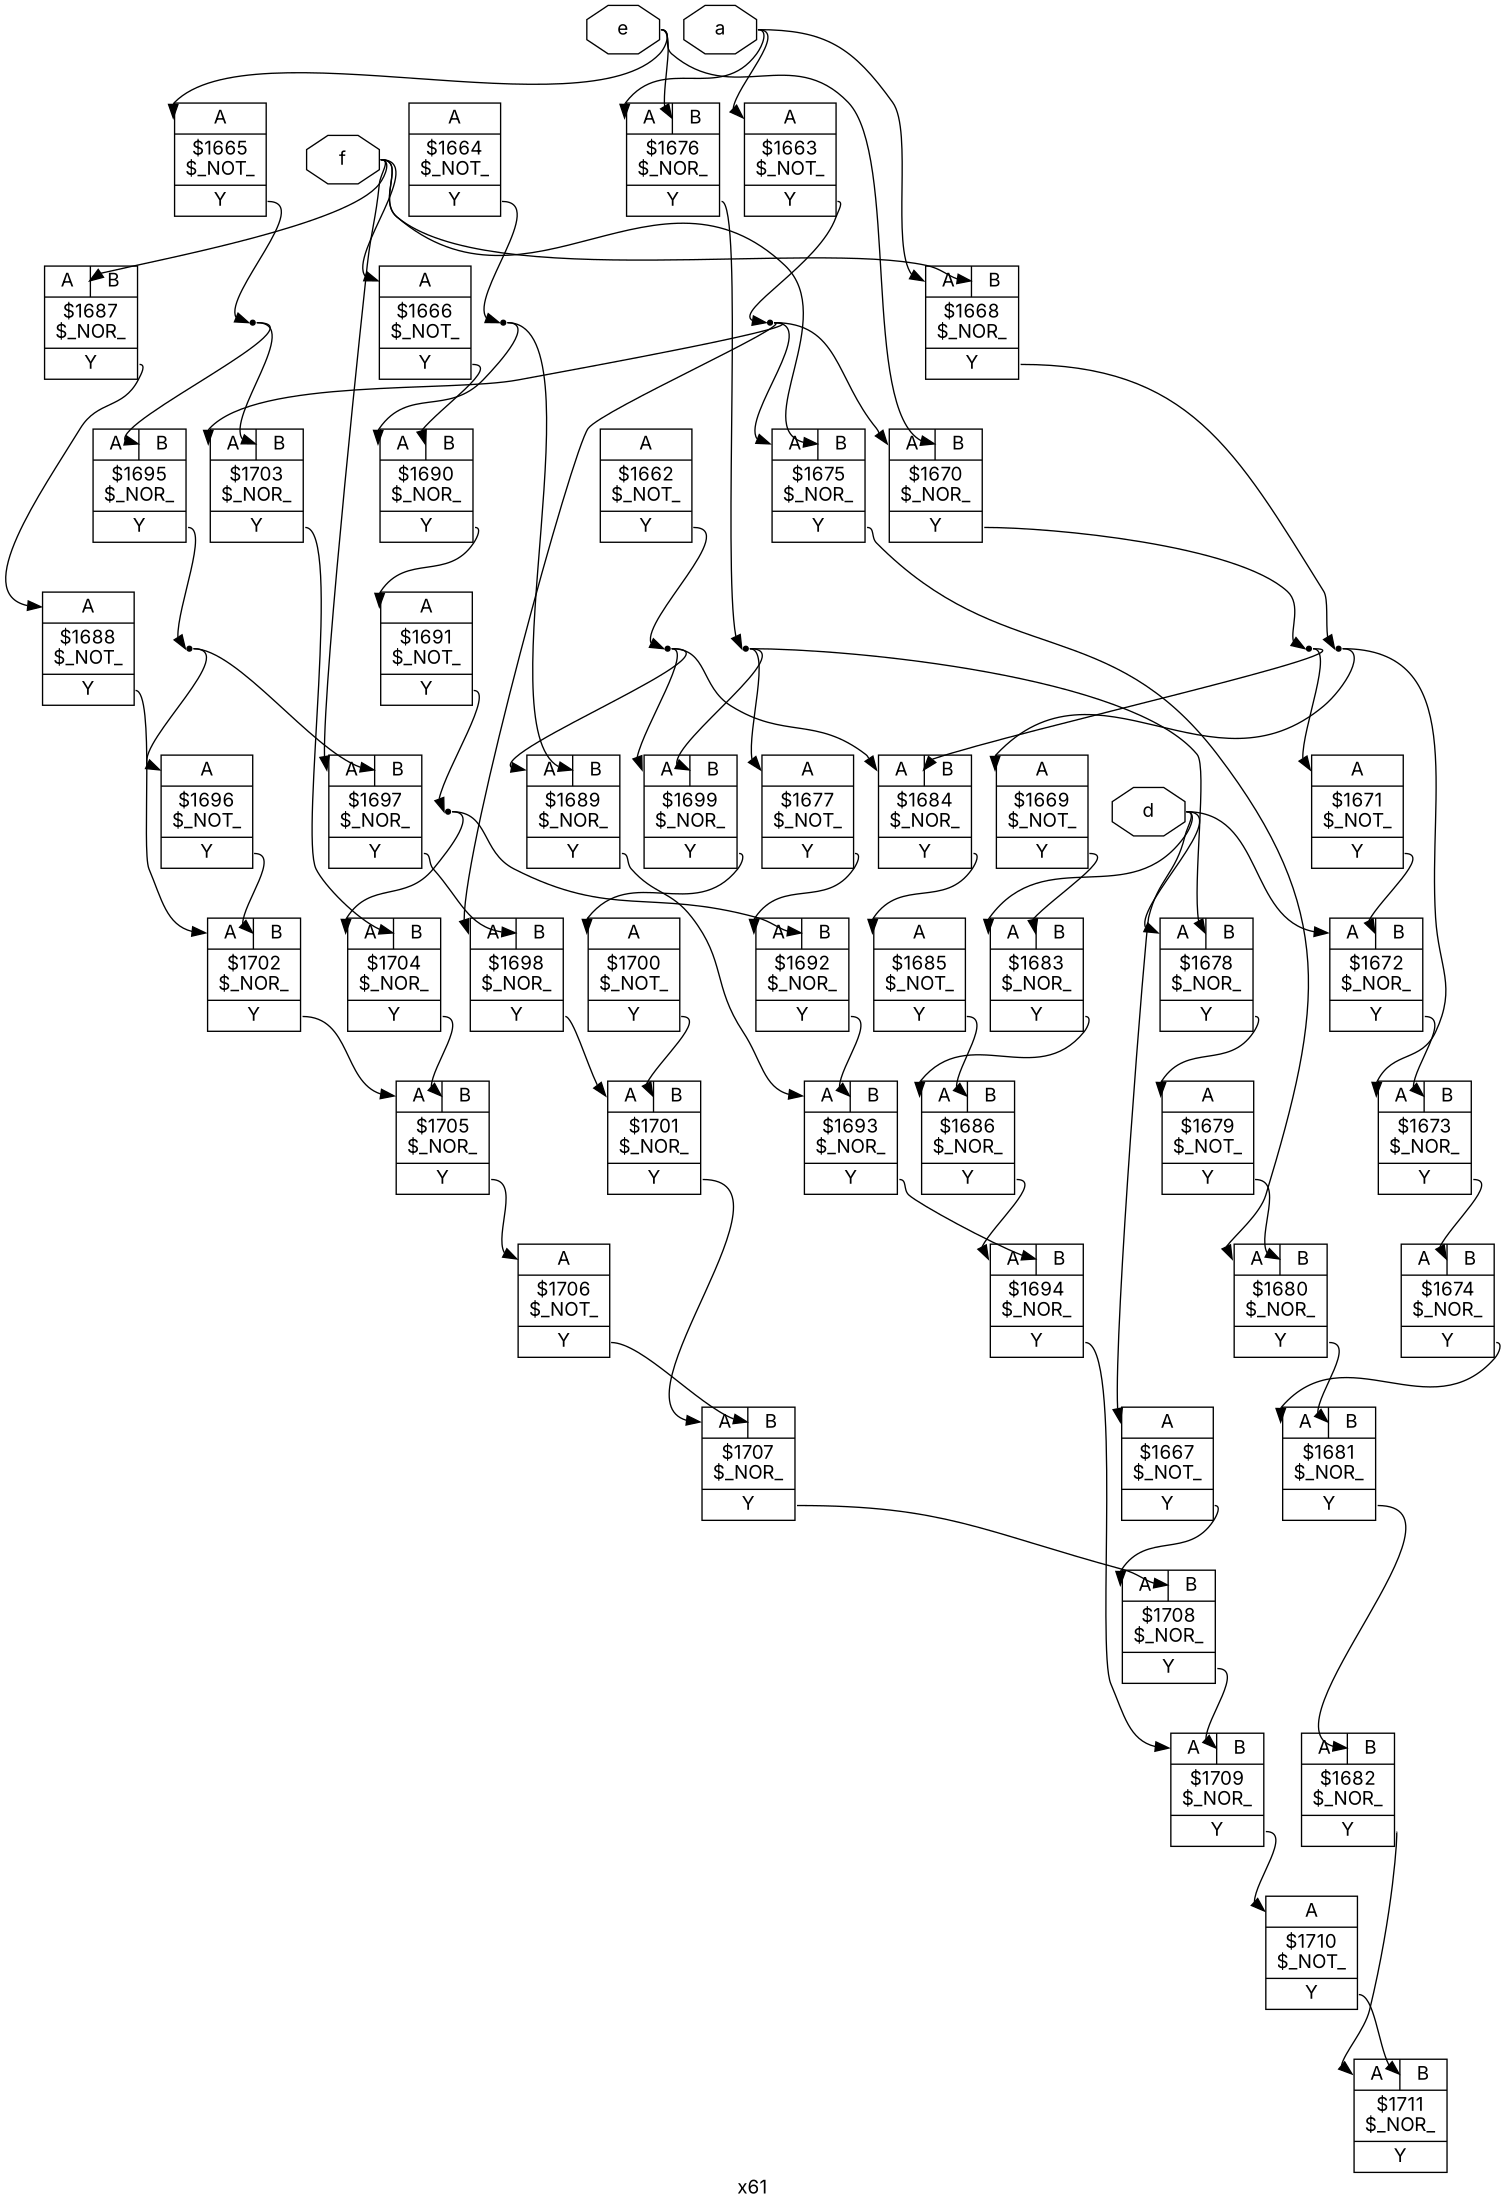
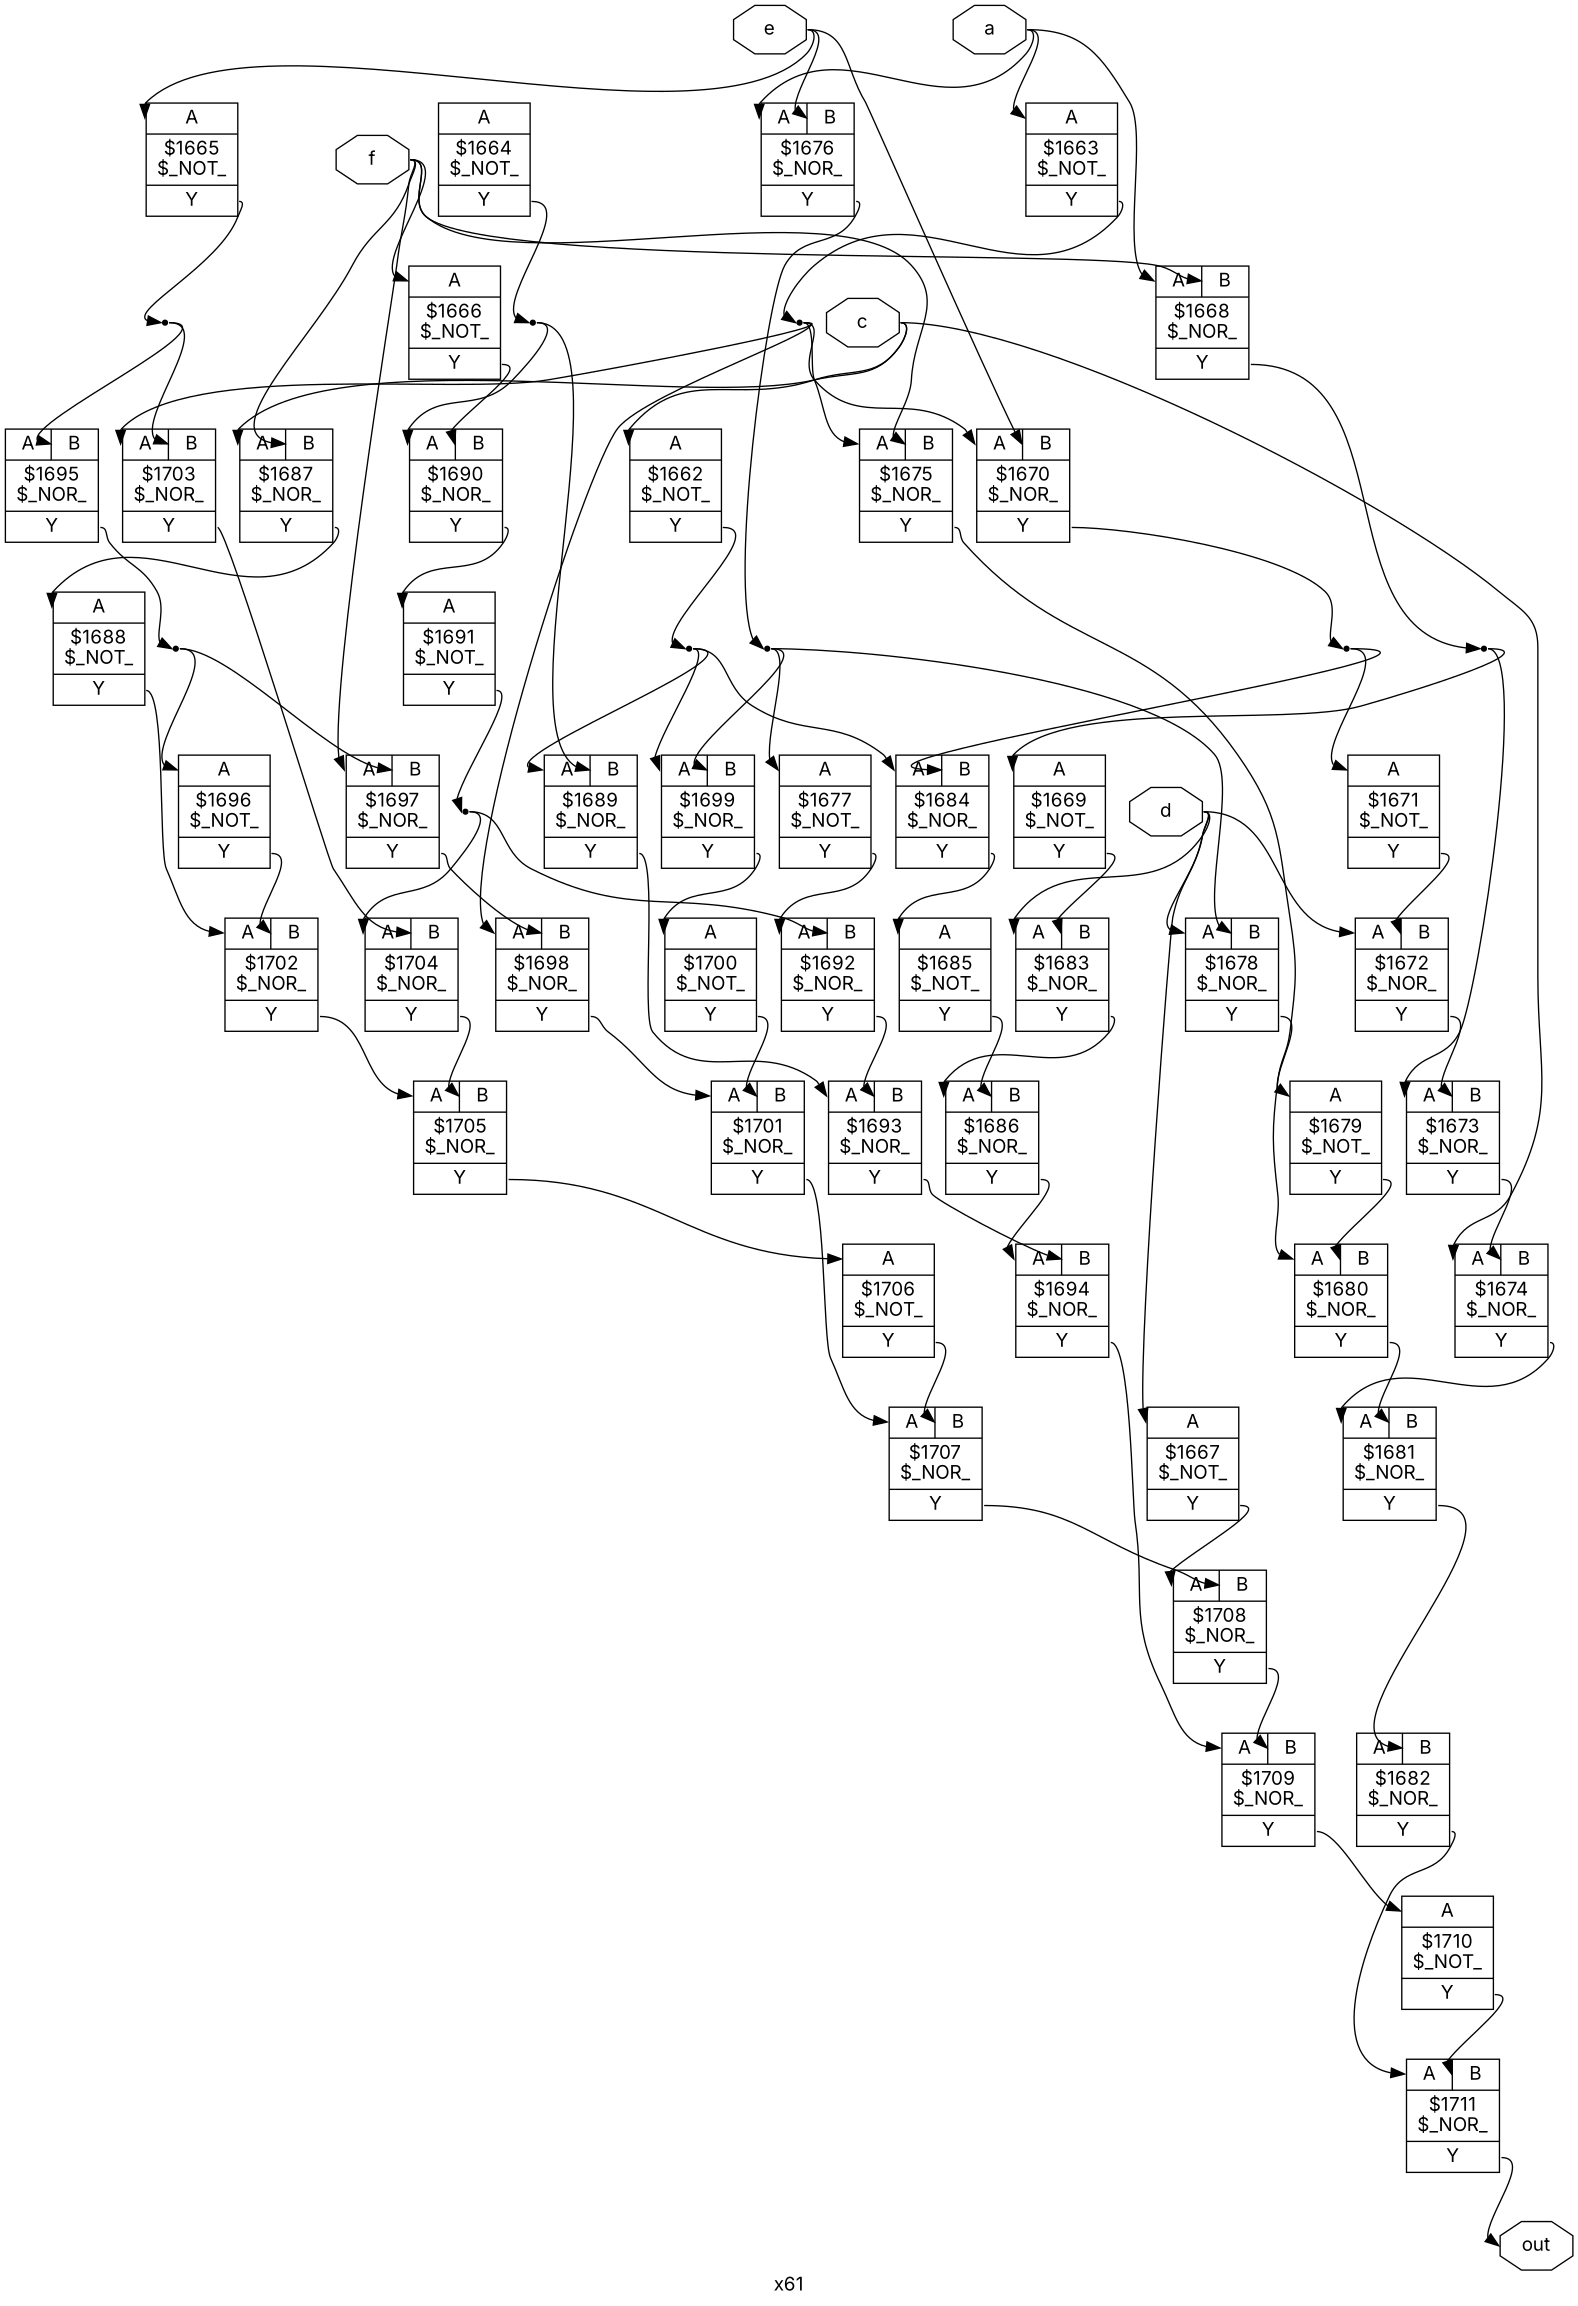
node "c": added
node "out": added
